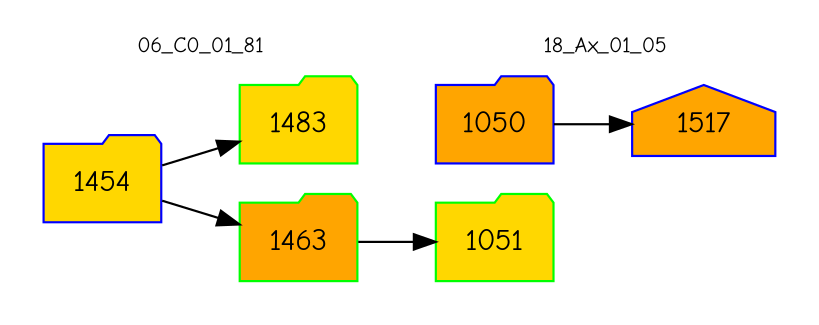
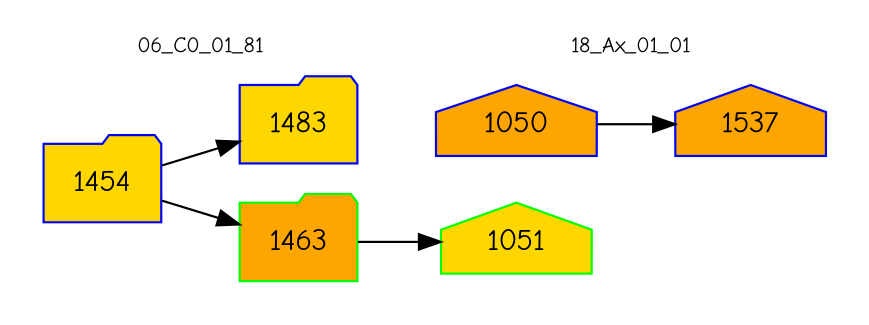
cluster "18_Ax_01_05": label "18_Ax_01_05" -> "18_Ax_01_01"
node "1483": color green -> blue
node "1050": shape folder -> house
node "1517": label "1517" -> "1537"
node "1051": shape folder -> house
